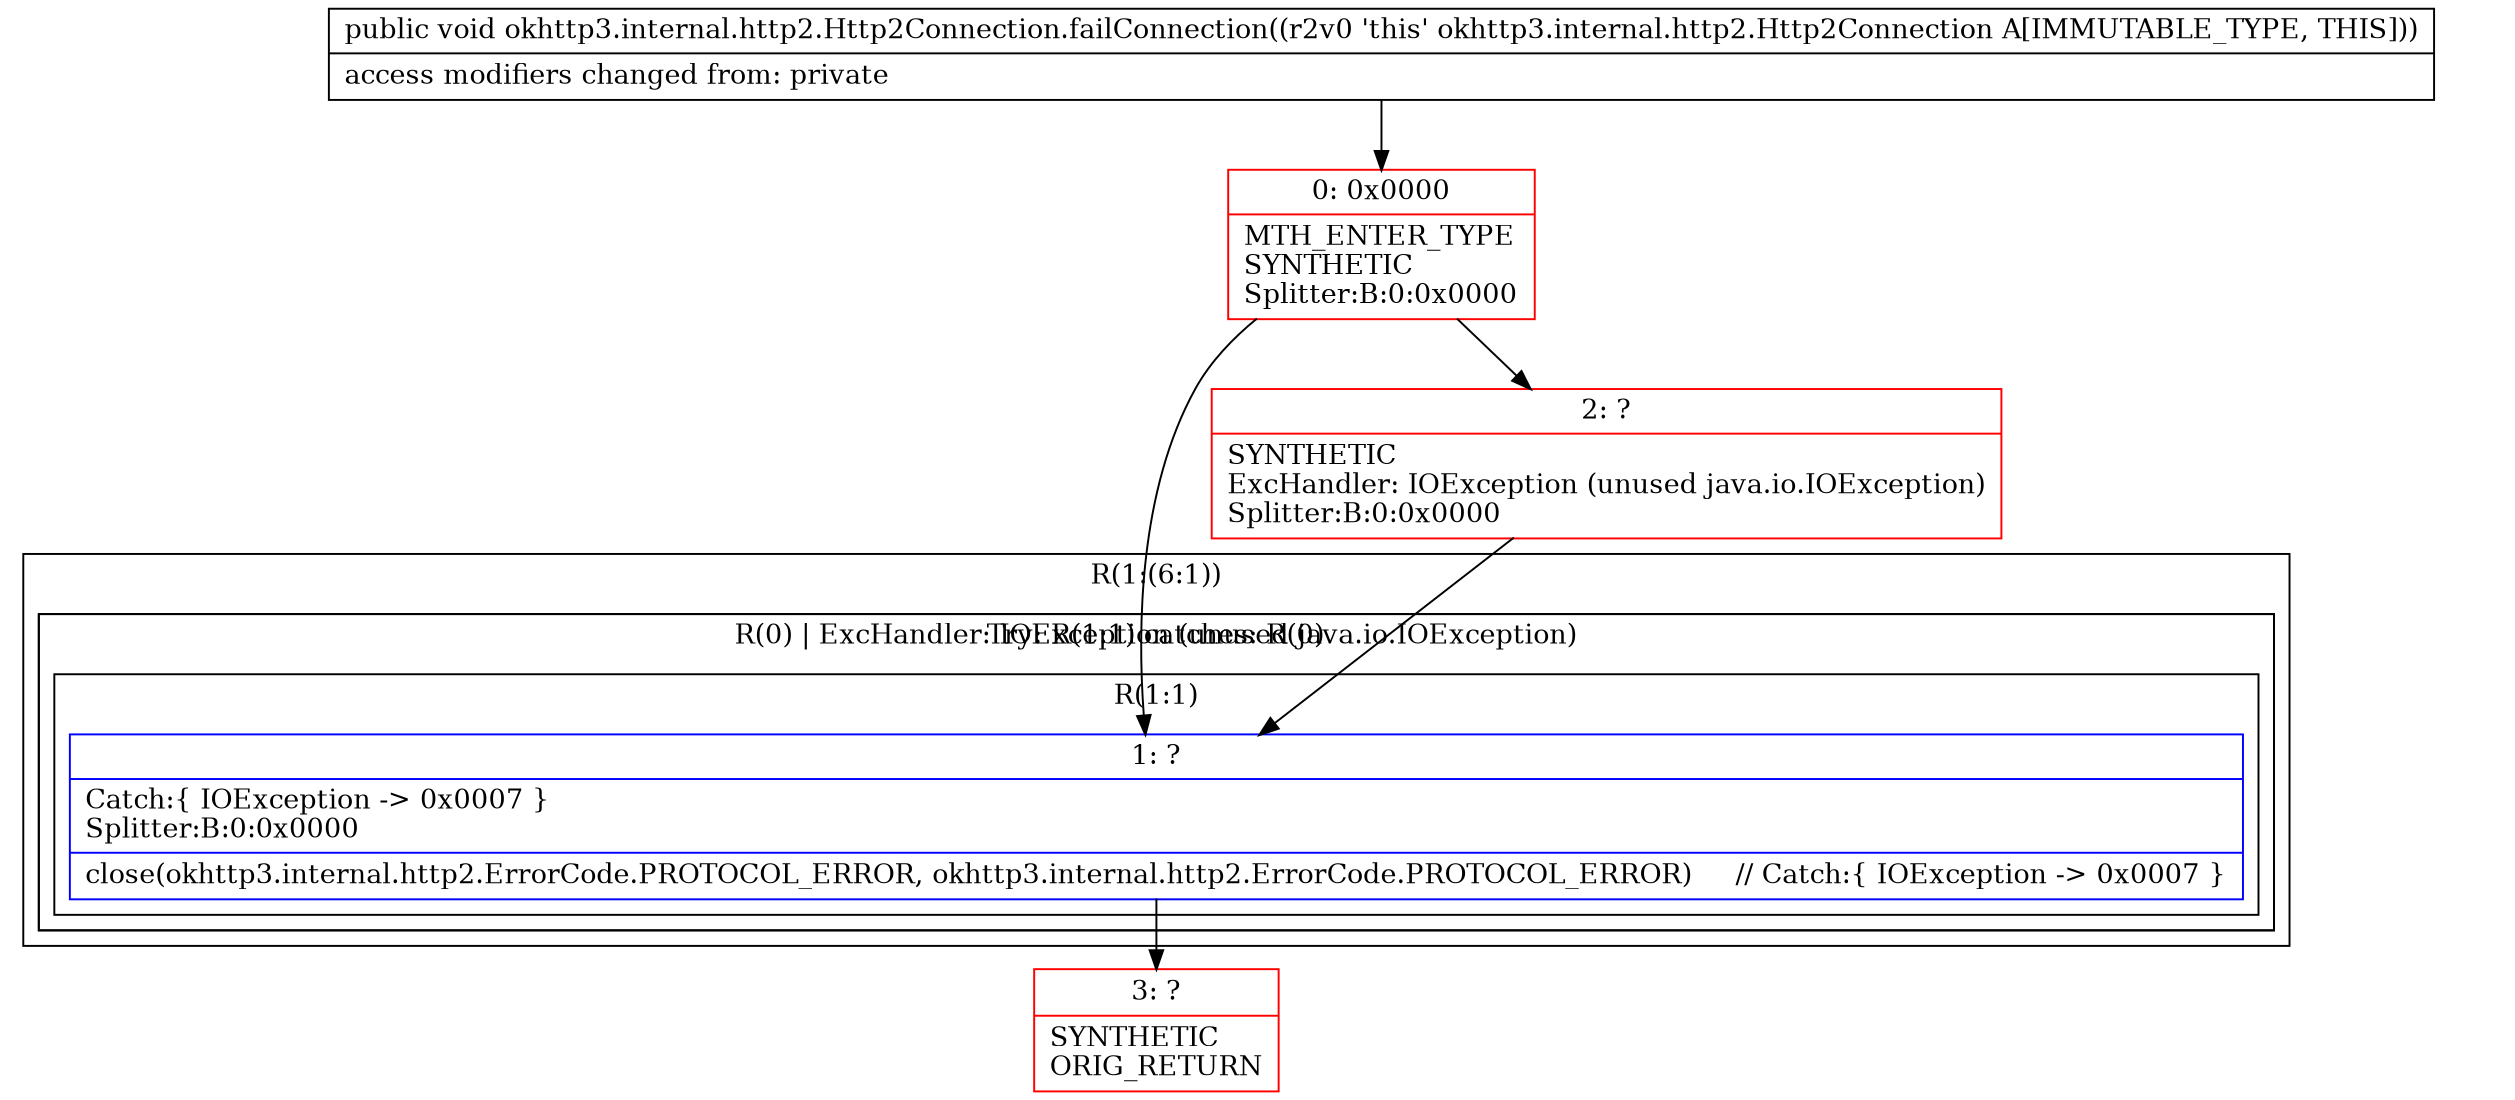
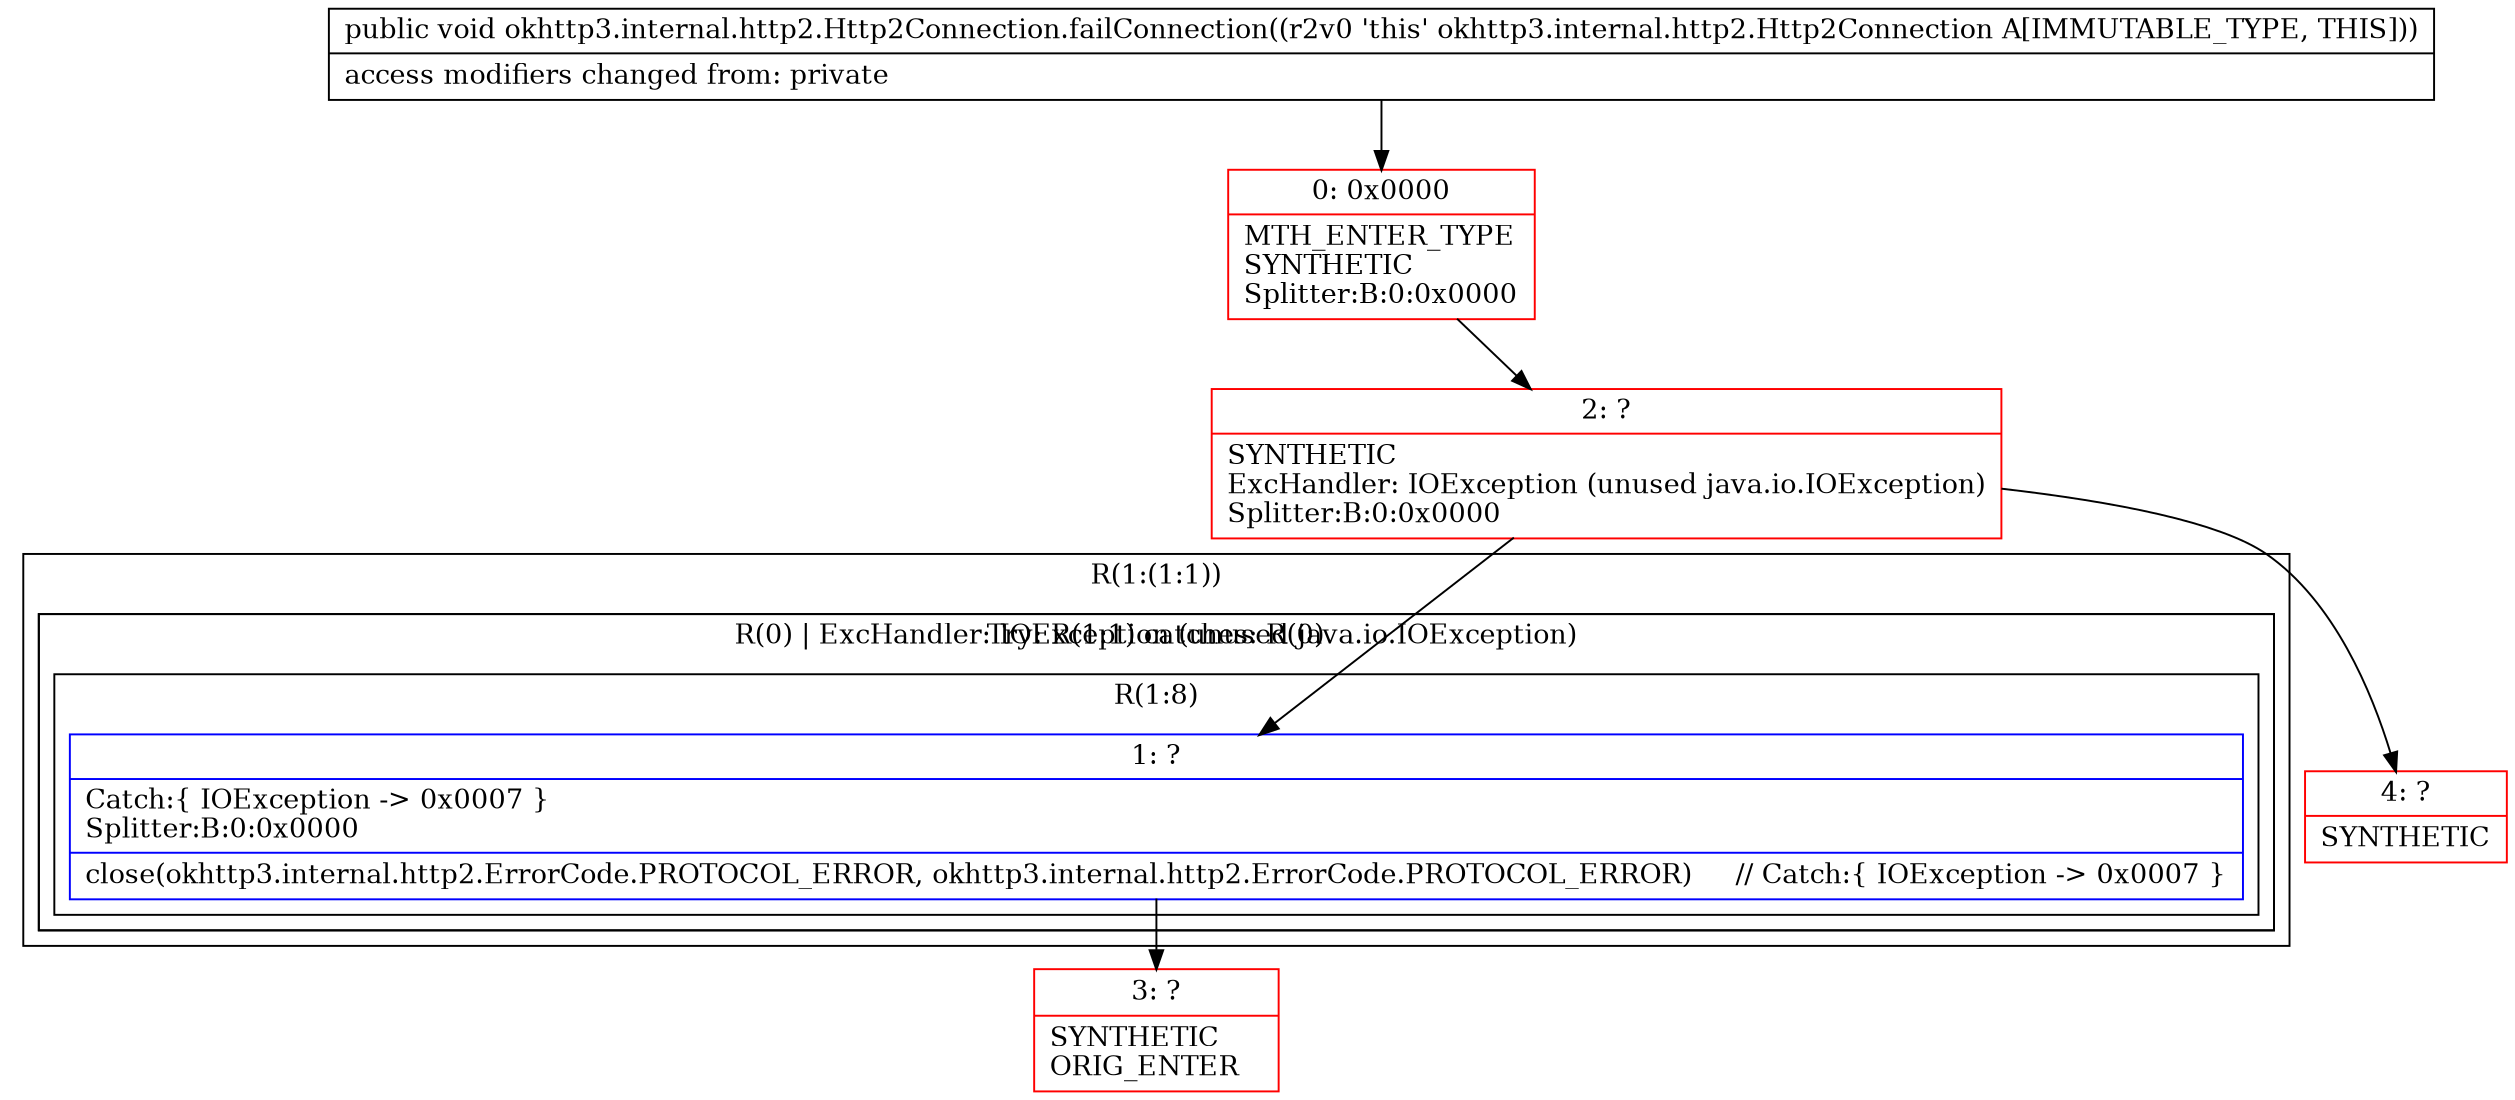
edge "0: 0x0000" -> "1: ?": removed
cluster "R(1:(6:1))": label "R(1:(6:1))" -> "R(1:(1:1))"
cluster "R(1:1)": label "R(1:1)" -> "R(1:8)"
node "4: ?": added
node "3: ?": text "ORIG_RETURN" -> "ORIG_ENTER"
